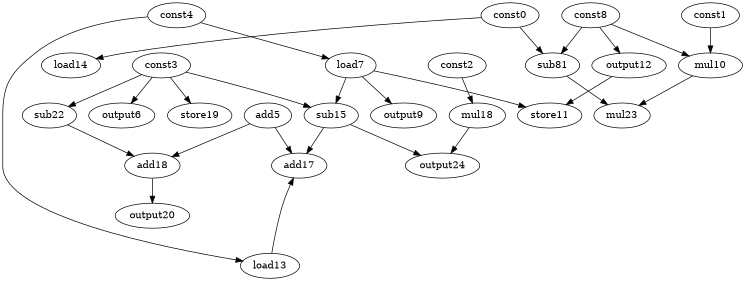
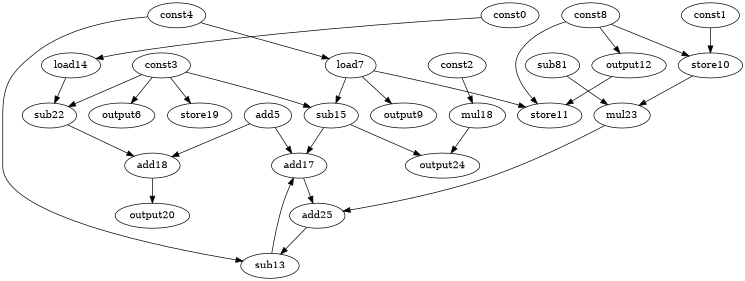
edge "const0" -> "sub81": removed
edge "const8" -> "sub81": now "const8" -> "store11"
node "mul10": label "mul10" -> "store10"
edge "load14" -> "sub22": added
node "add25": added
node "load13": label "load13" -> "sub13"
